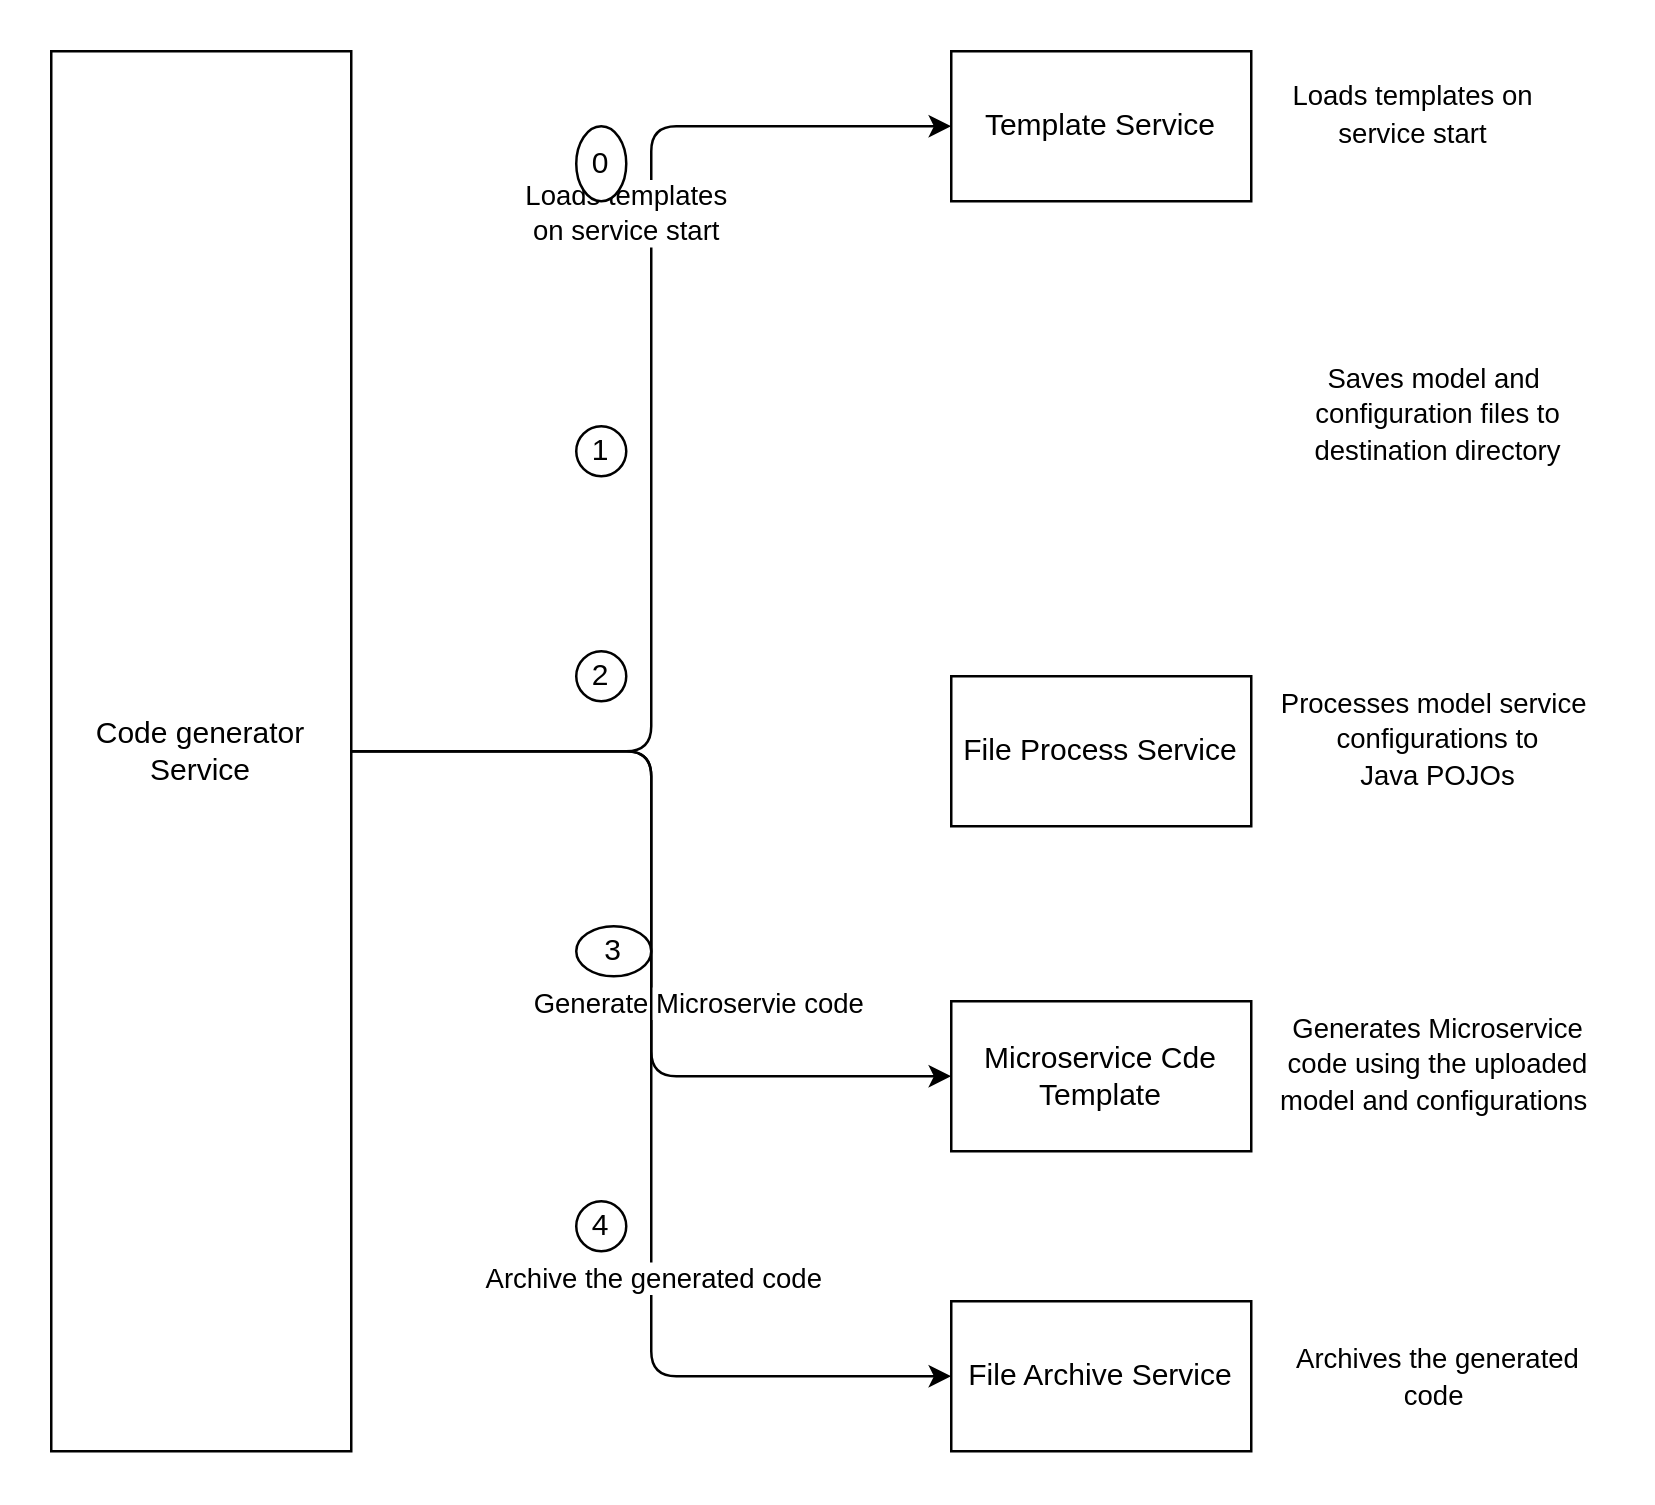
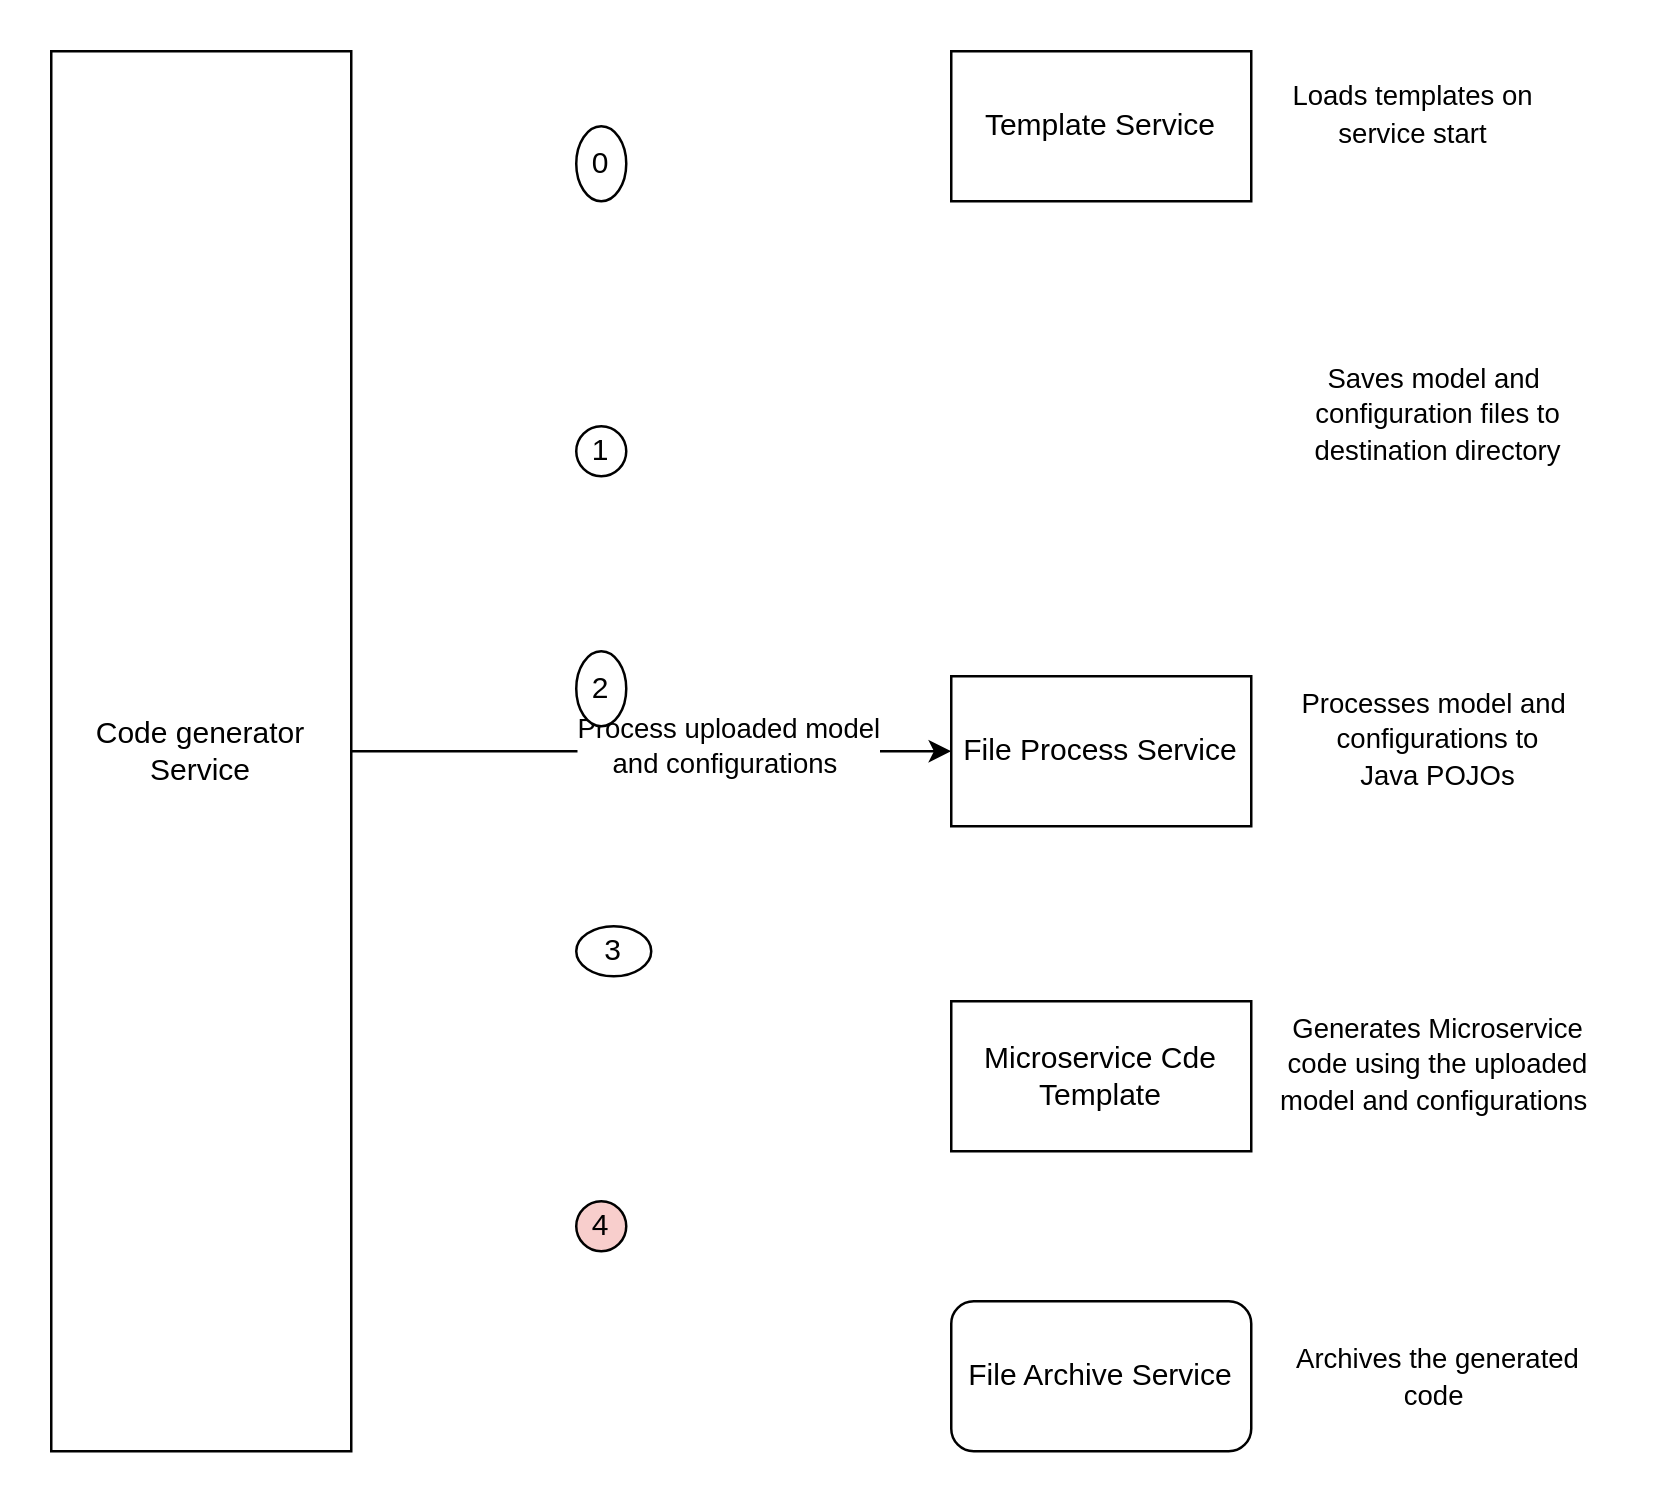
edge "Code generator Service" -> "Template Service": removed, label "Loads templates on service start"
node "2": size 50x50 -> 50x75
node "Processes model service configurations toJava POJOs": label "Processes model service configurations toJava POJOs" -> "Processes model and configurations toJava POJOs"
edge "Code generator Service" -> "File Process Service": added, label "Process uploaded model and configurations"
edge "Code generator Service" -> "Microservice Cde Template": removed, label "Generate Microservie code"
node "4": fillcolor #ffffff -> #f8cecc
edge "Code generator Service" -> "File Archive Service": removed, label "Archive the generated code"
node "File Archive Service": shape rectangle -> rounded rectangle
